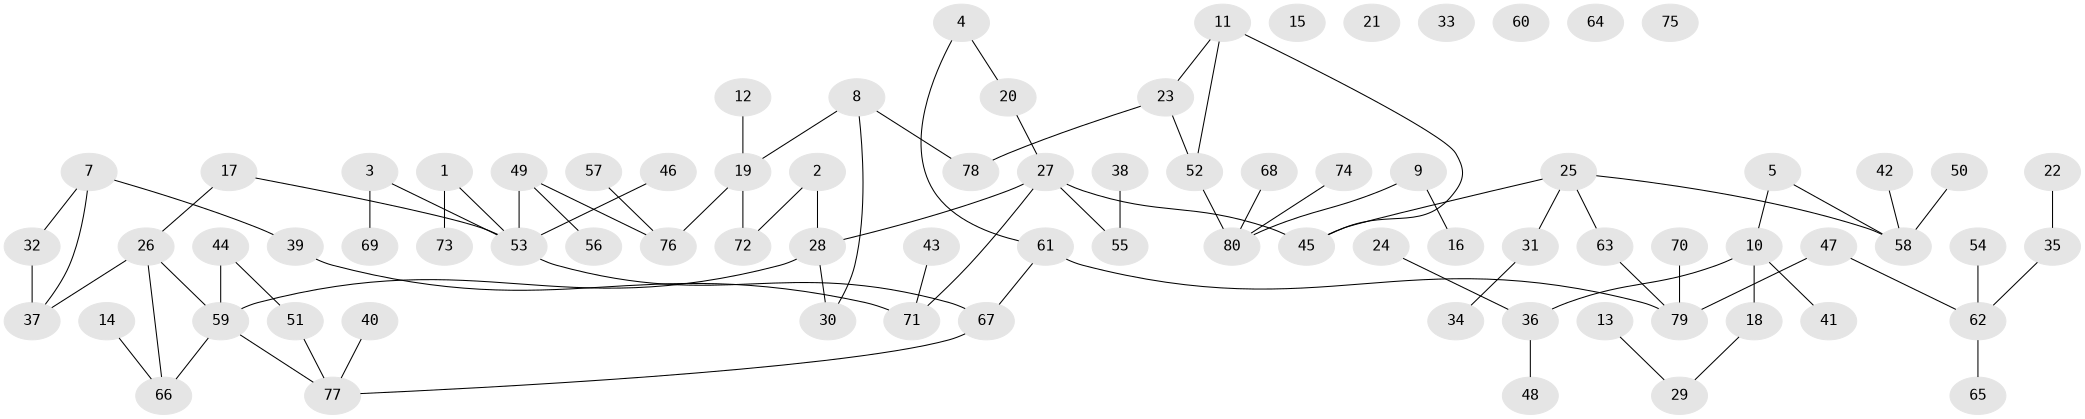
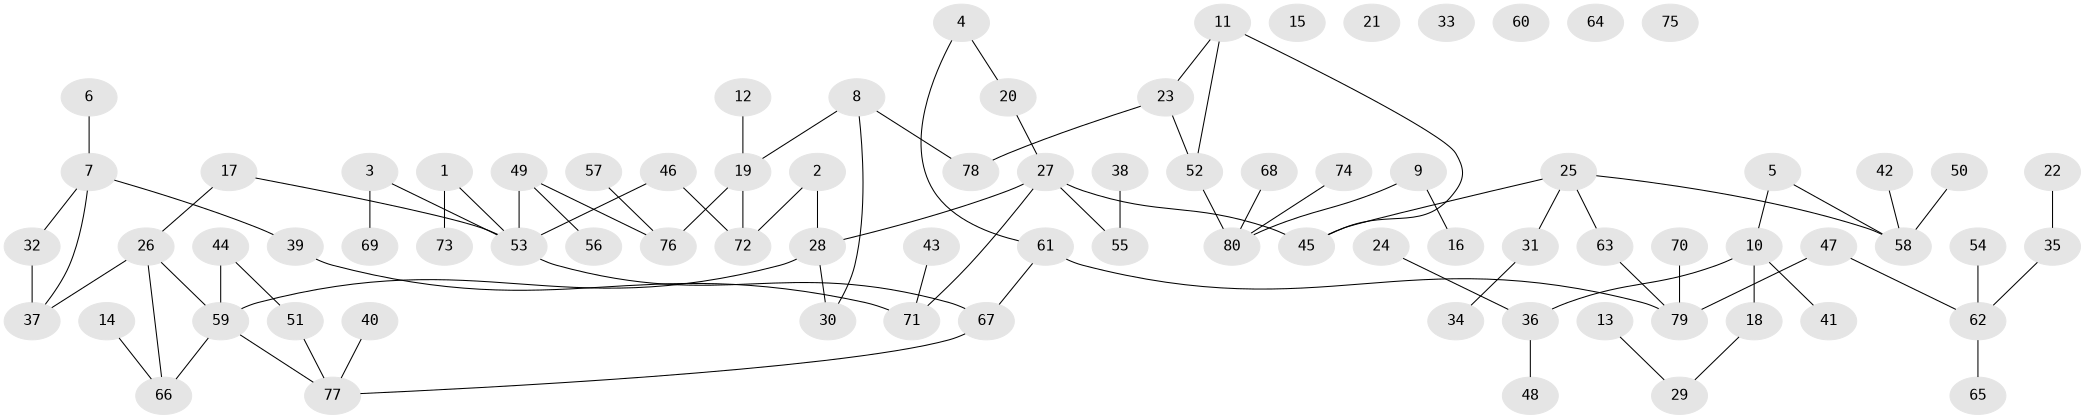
node "6": added
edge "46" -- "72": added
